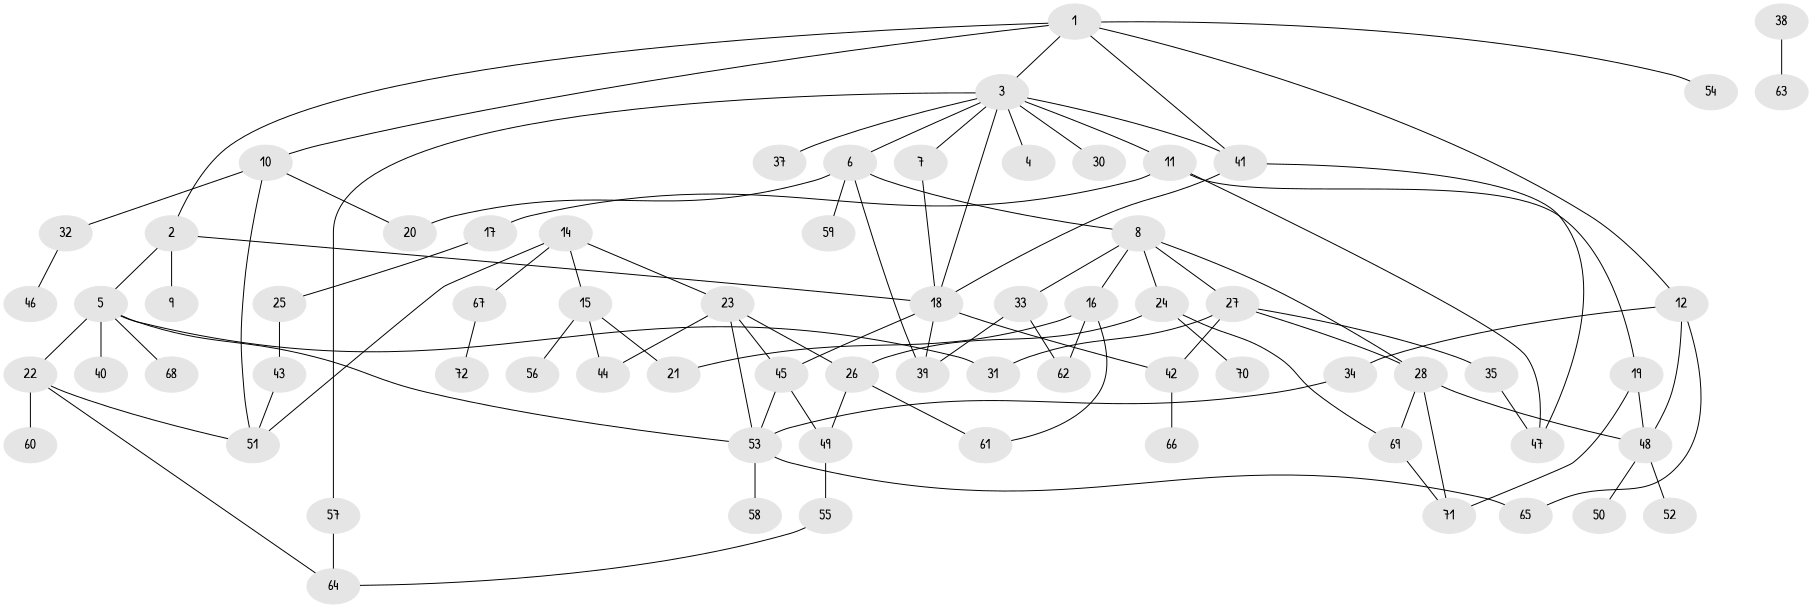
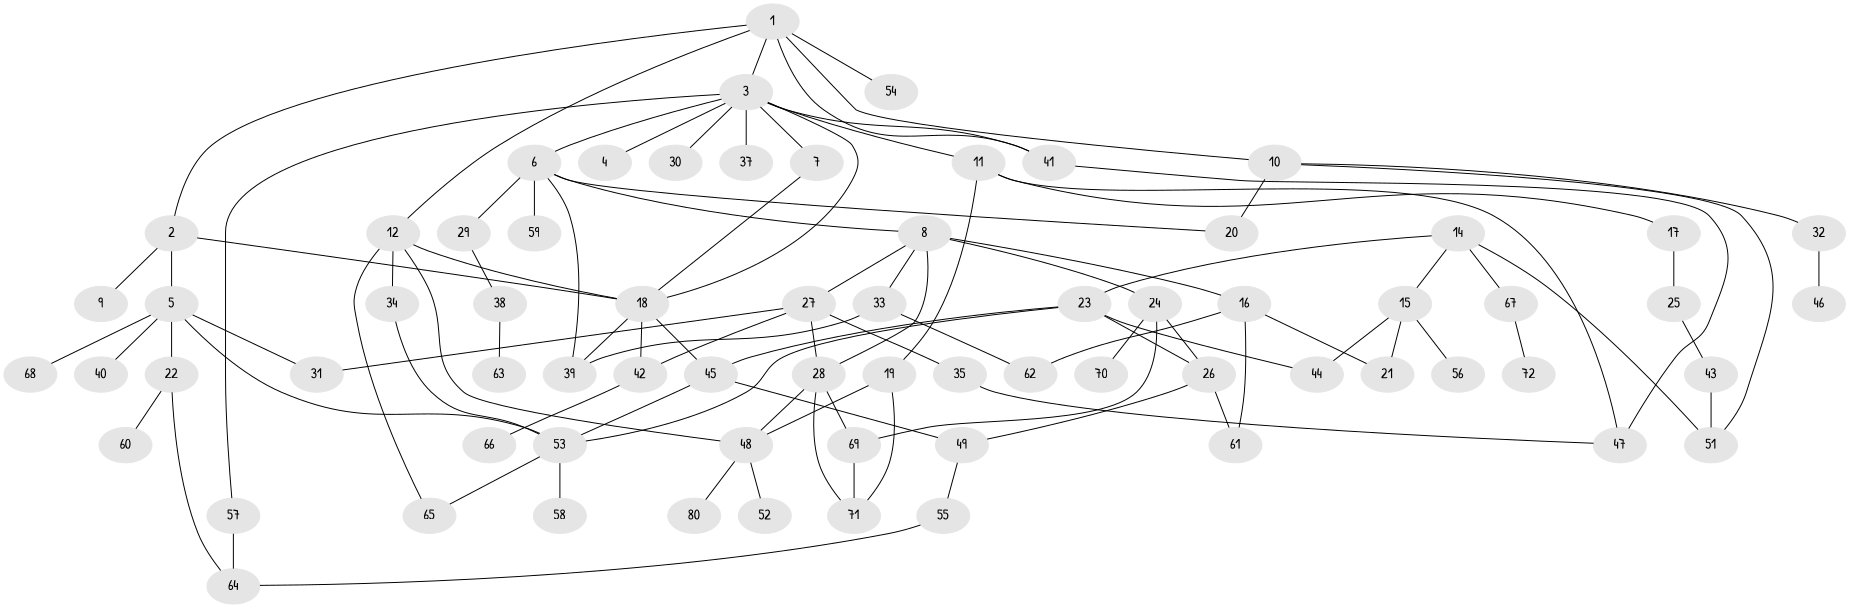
edge "41" -- "18": now "12" -- "18"
node "29": added
edge "22" -- "51": removed
node "50": label "50" -> "80"
